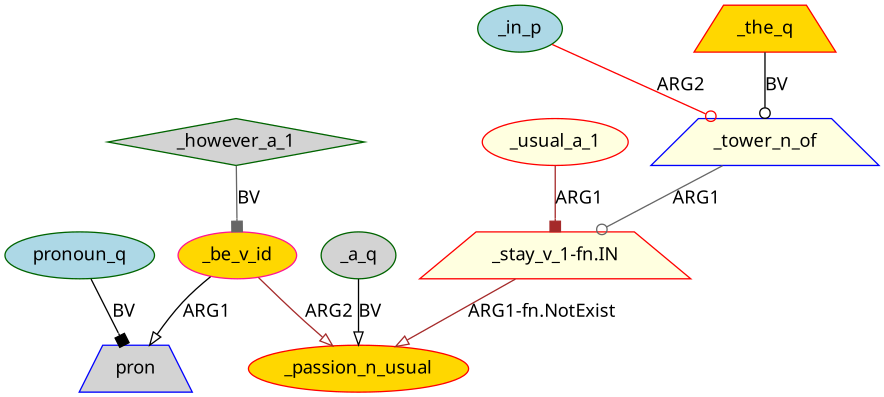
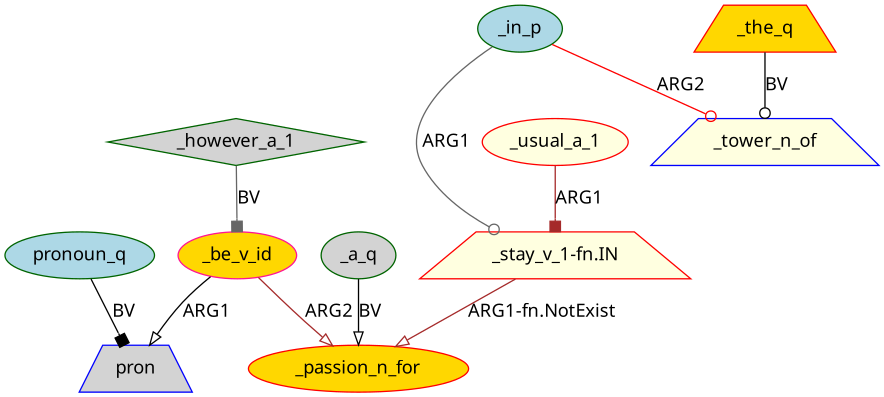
edge "_tower_n_of" -> "_stay_v_1-fn.IN": now "_in_p" -> "_stay_v_1-fn.IN"
node "_passion_n_usual": label "_passion_n_usual" -> "_passion_n_for"
